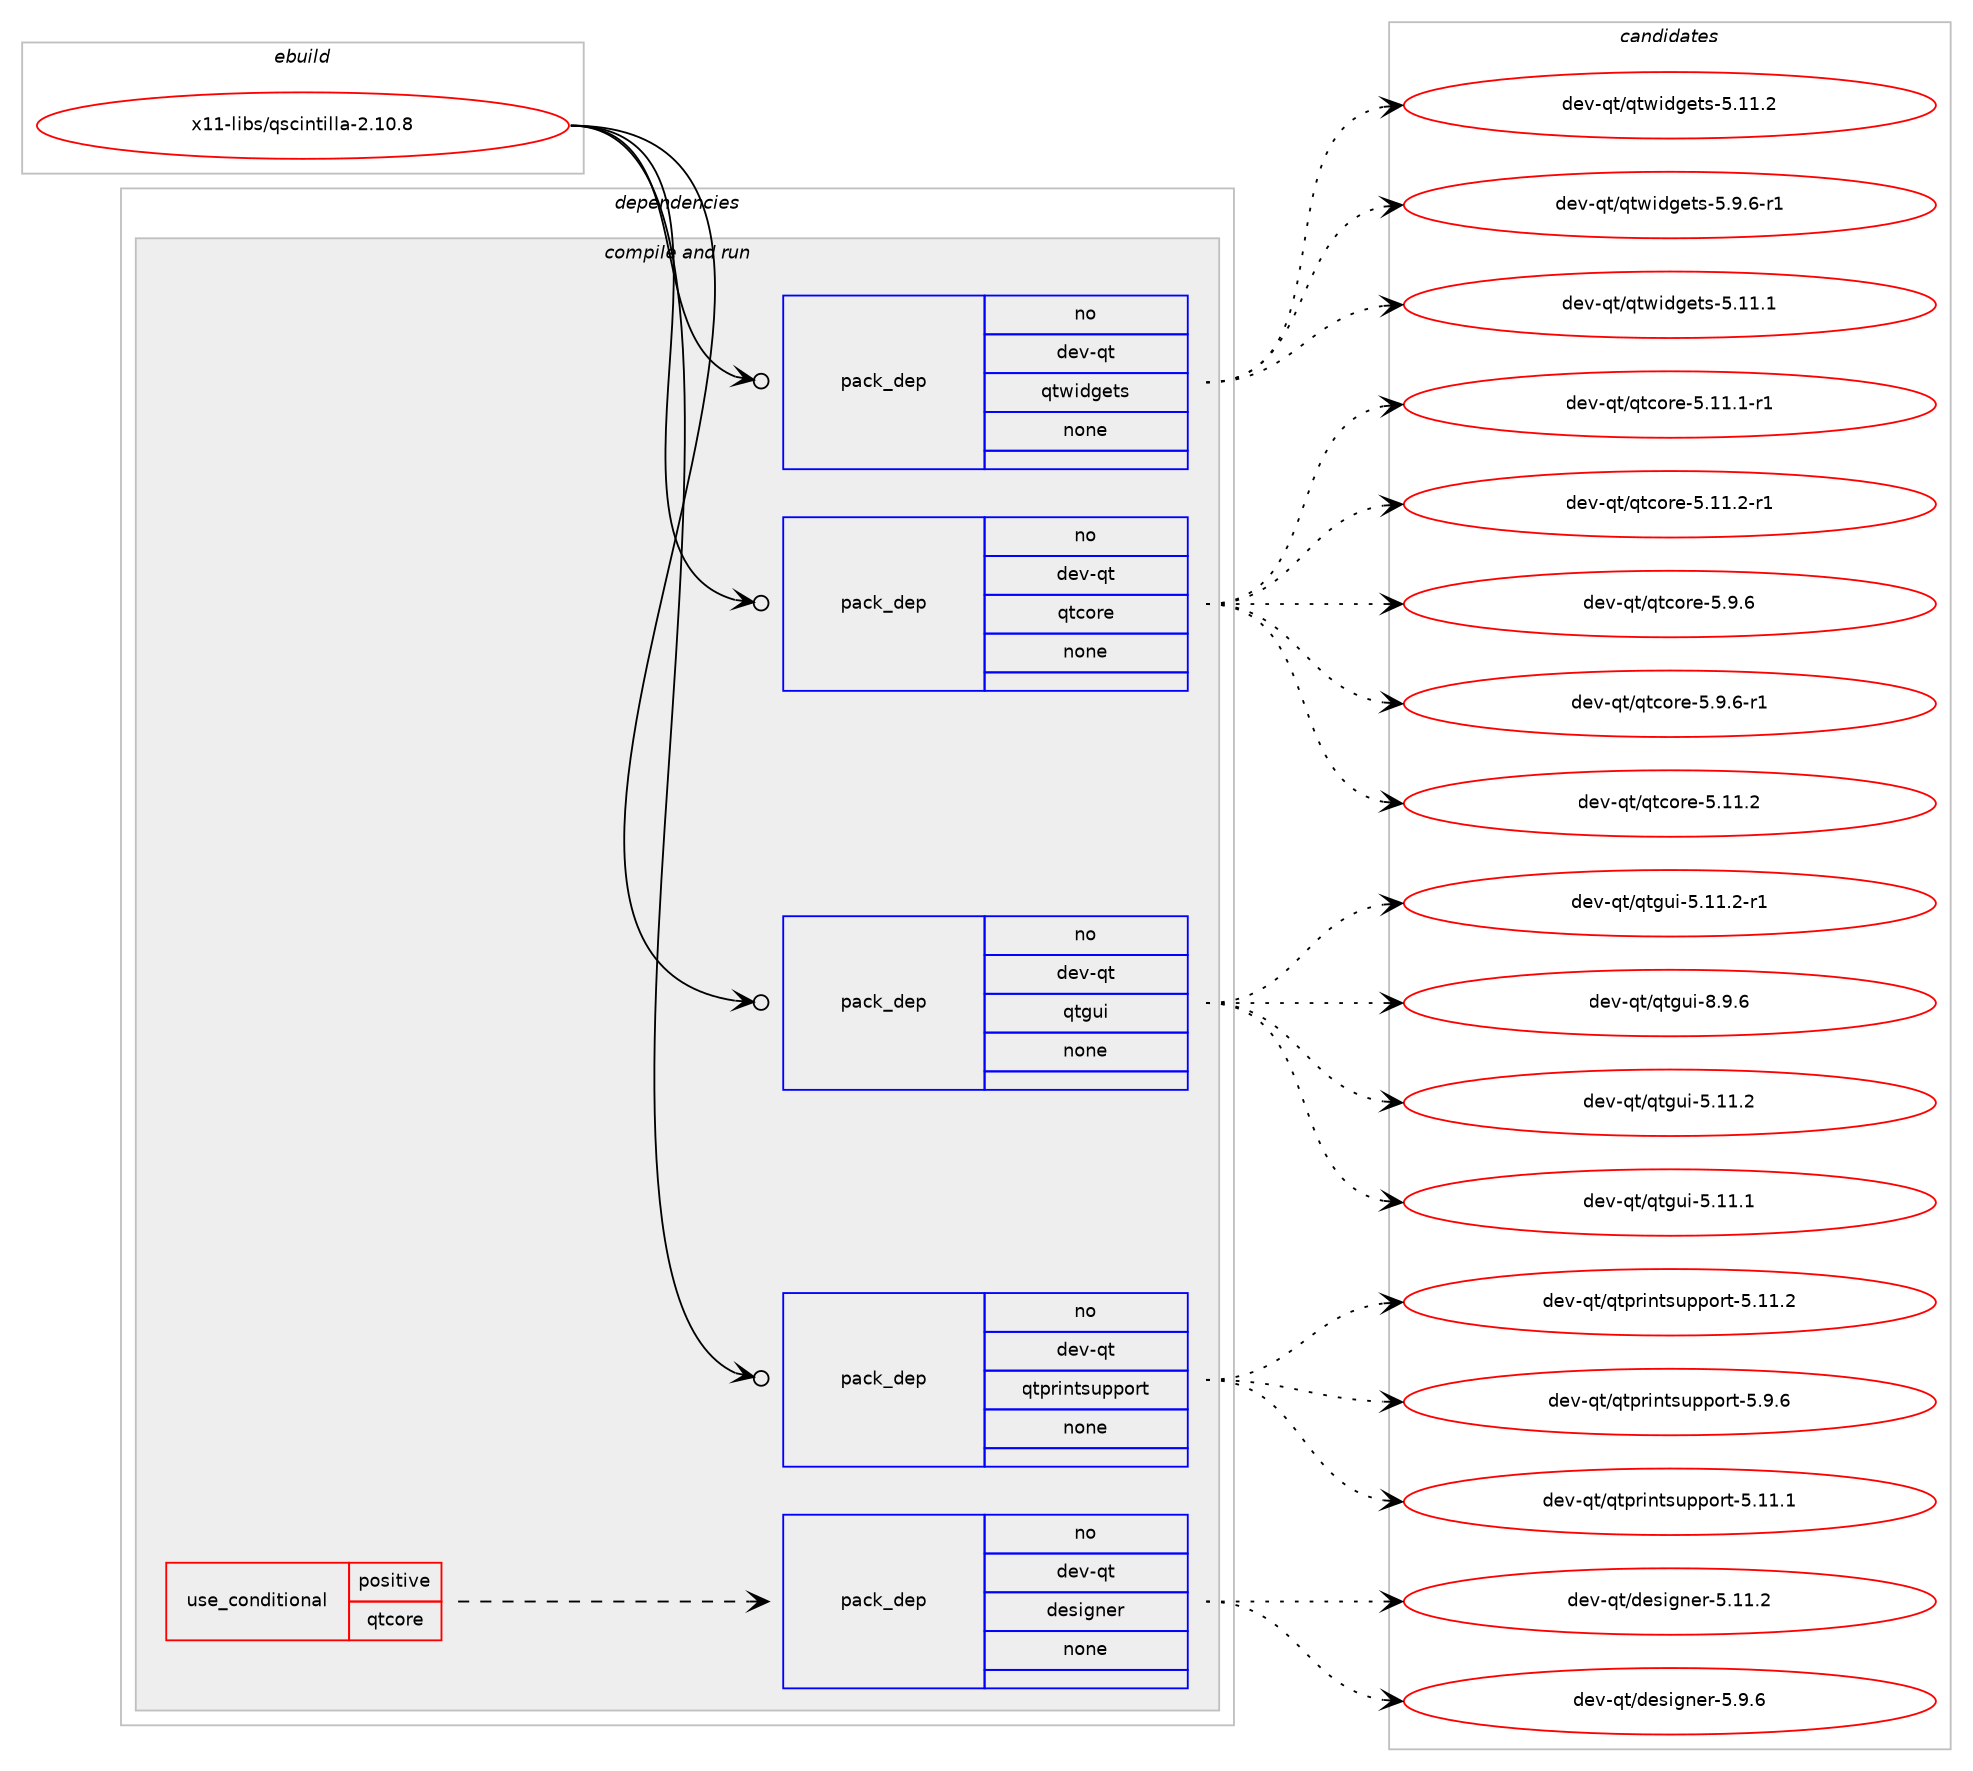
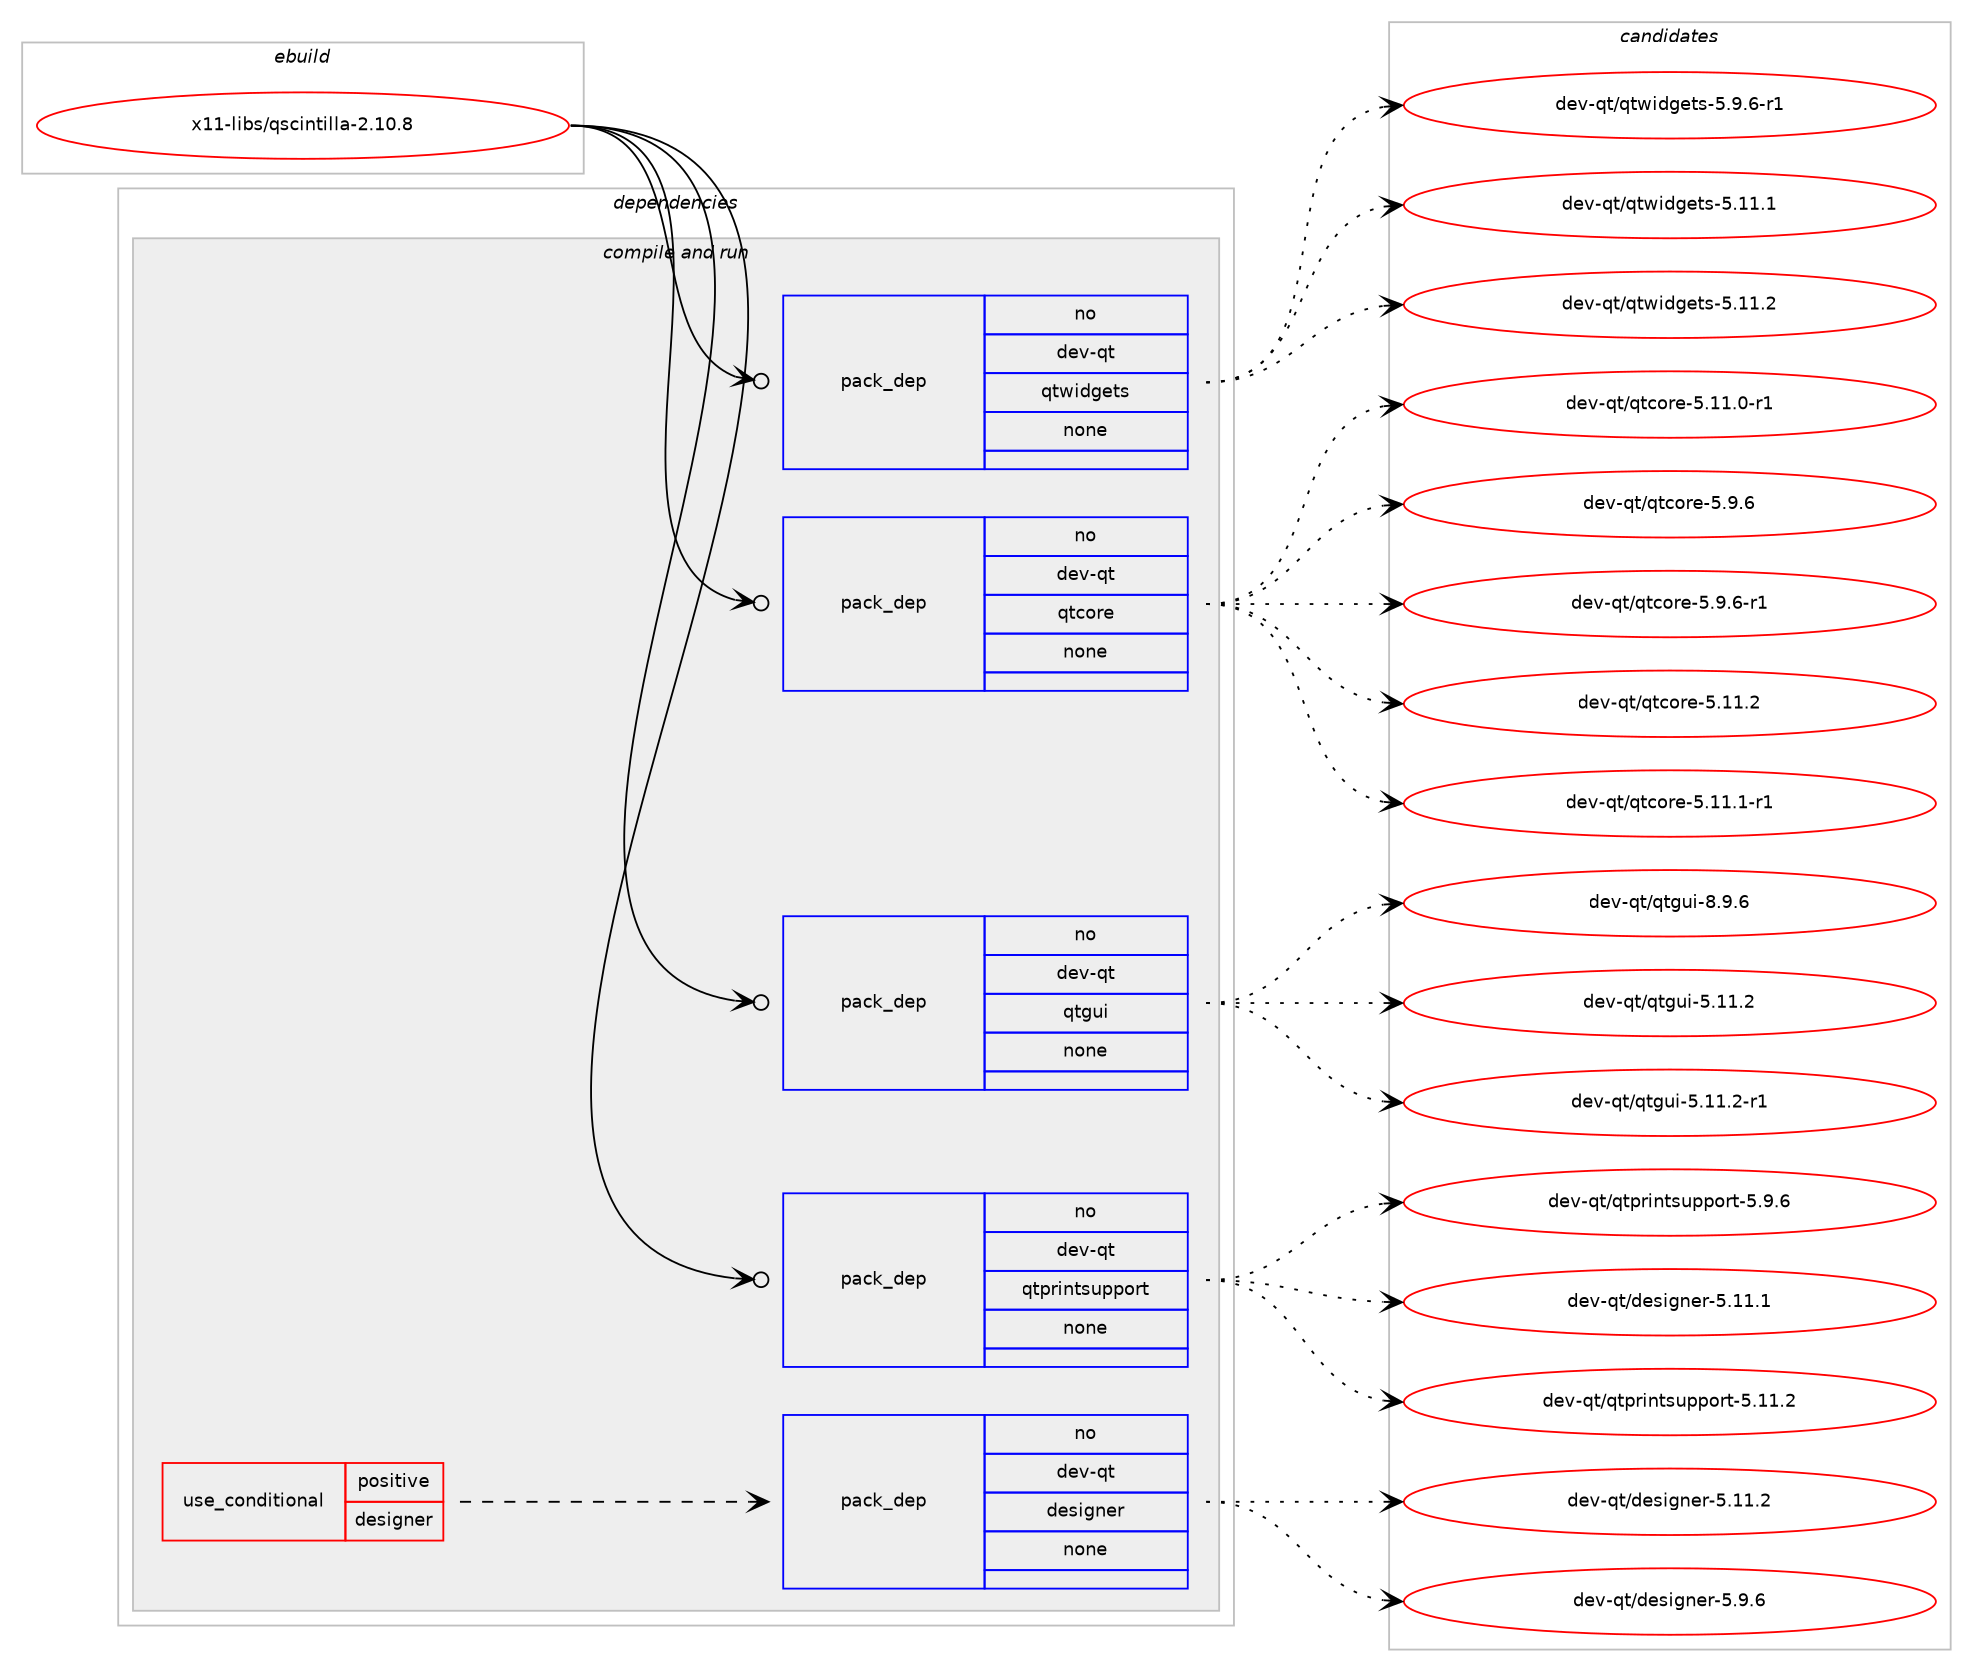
node "dev-qt/qtcore-5.11.2-r1": label "dev-qt/qtcore-5.11.2-r1" -> "dev-qt/qtcore-5.11.0-r1"
node "dev-qt/qtgui-5.11.1": removed
node "dev-qt/qtprintsupport-5.11.1": label "dev-qt/qtprintsupport-5.11.1" -> "dev-qt/designer-5.11.1"
node "use_conditional": text "qtcore" -> "designer"
